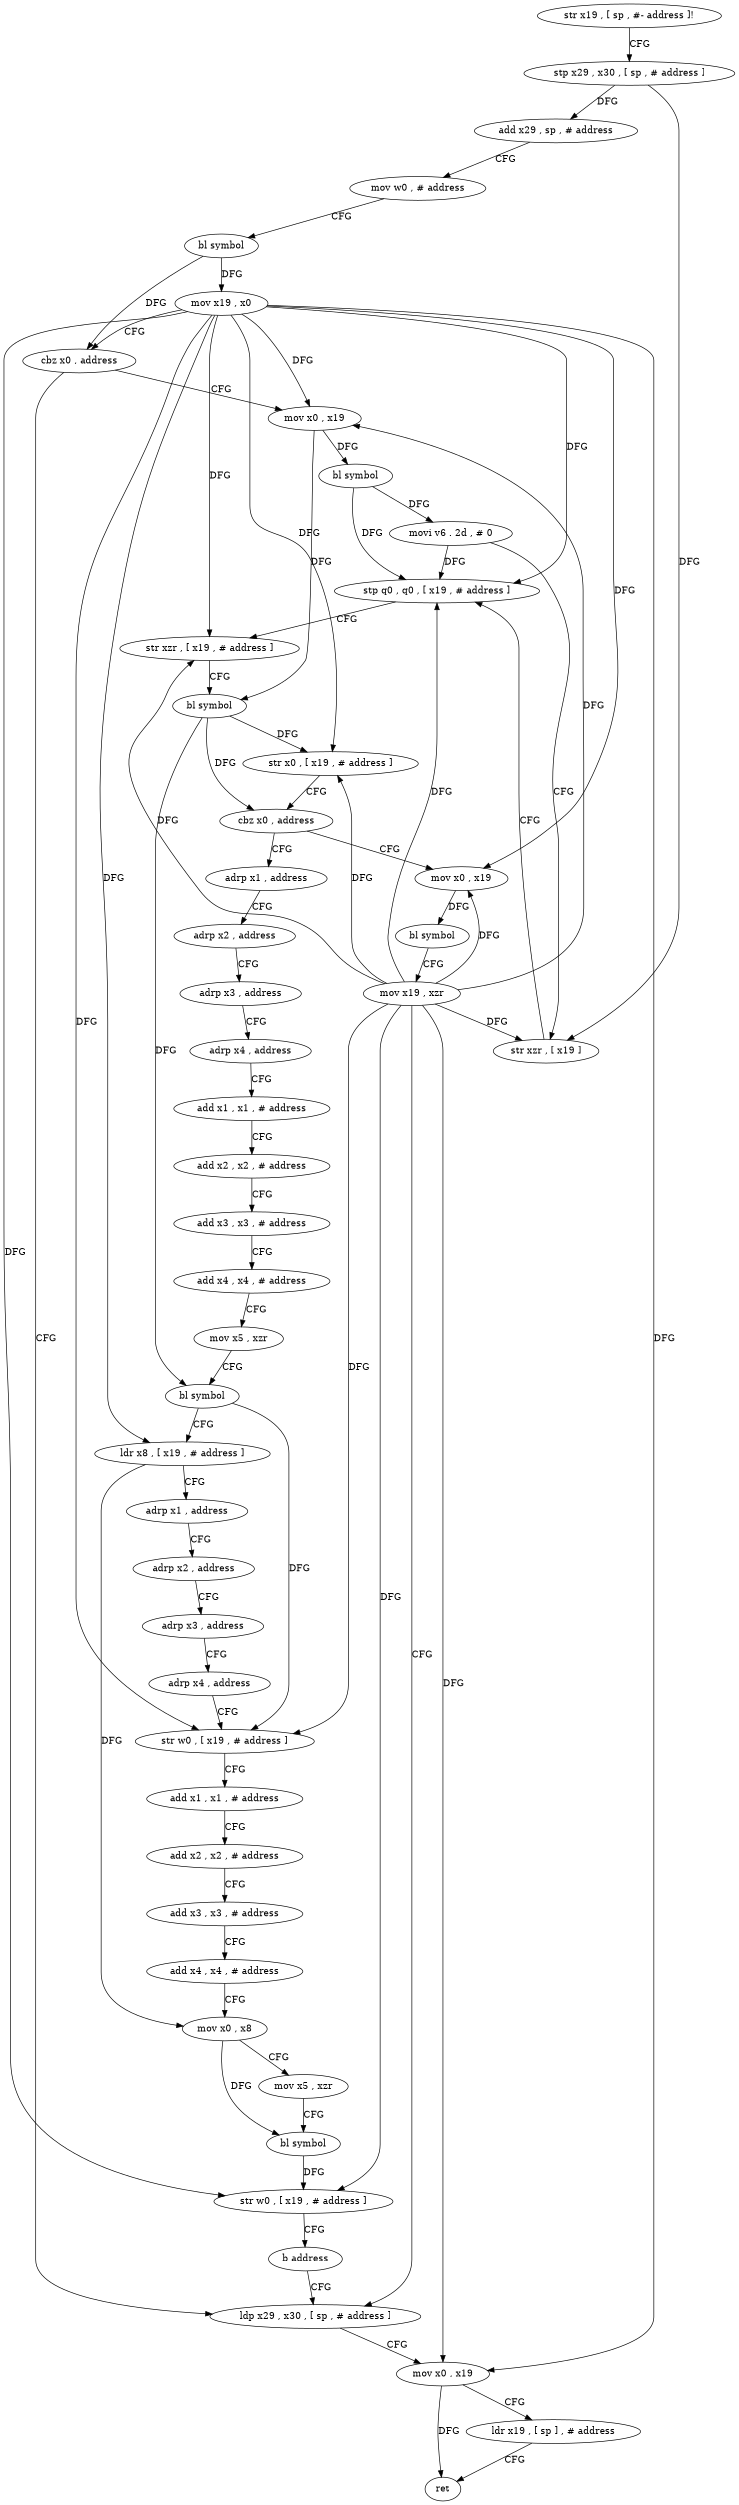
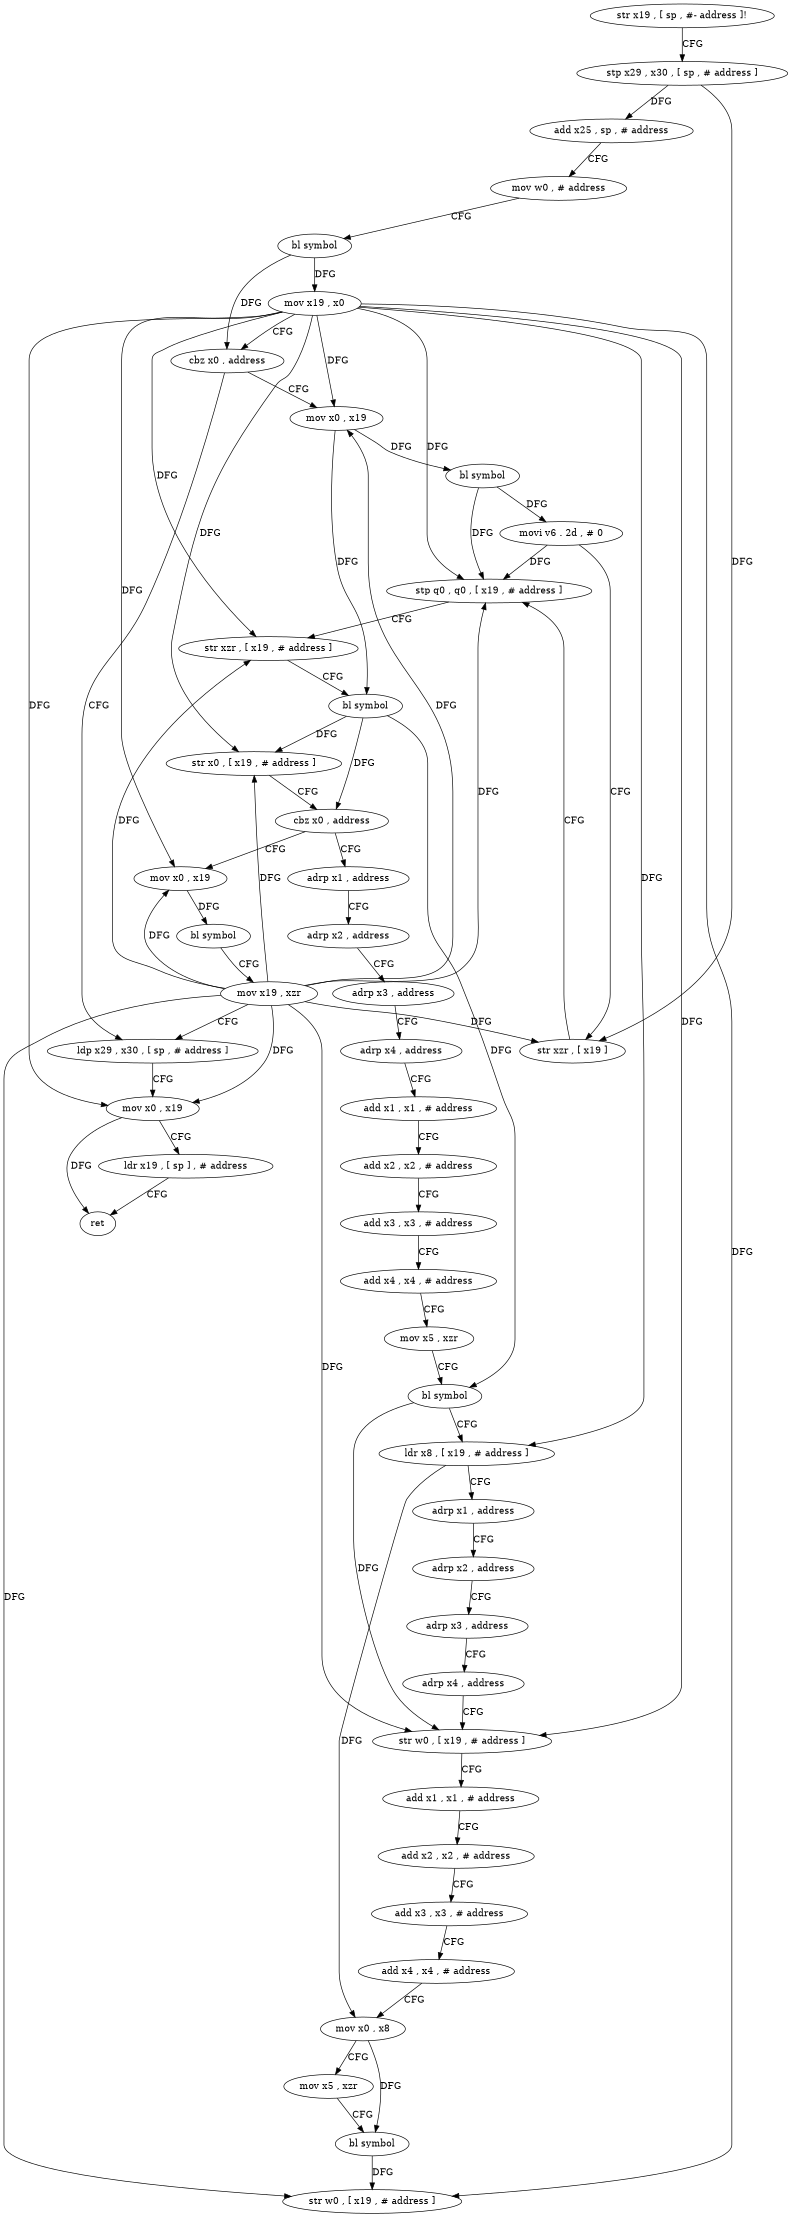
node "add x29 , sp , # address": label "add x29 , sp , # address" -> "add x25 , sp , # address"
node "b address": removed
